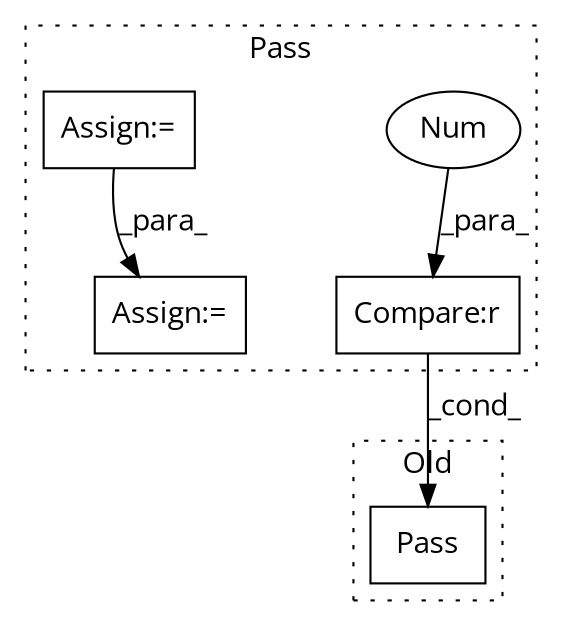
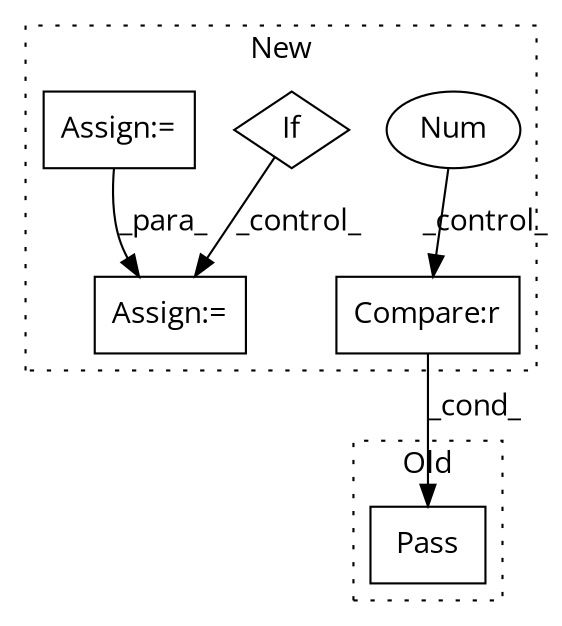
cluster "Pass": label "Pass" -> "New"
node "If": added
edge "Num" -> "Compare:r": label "_para_" -> "_control_"
